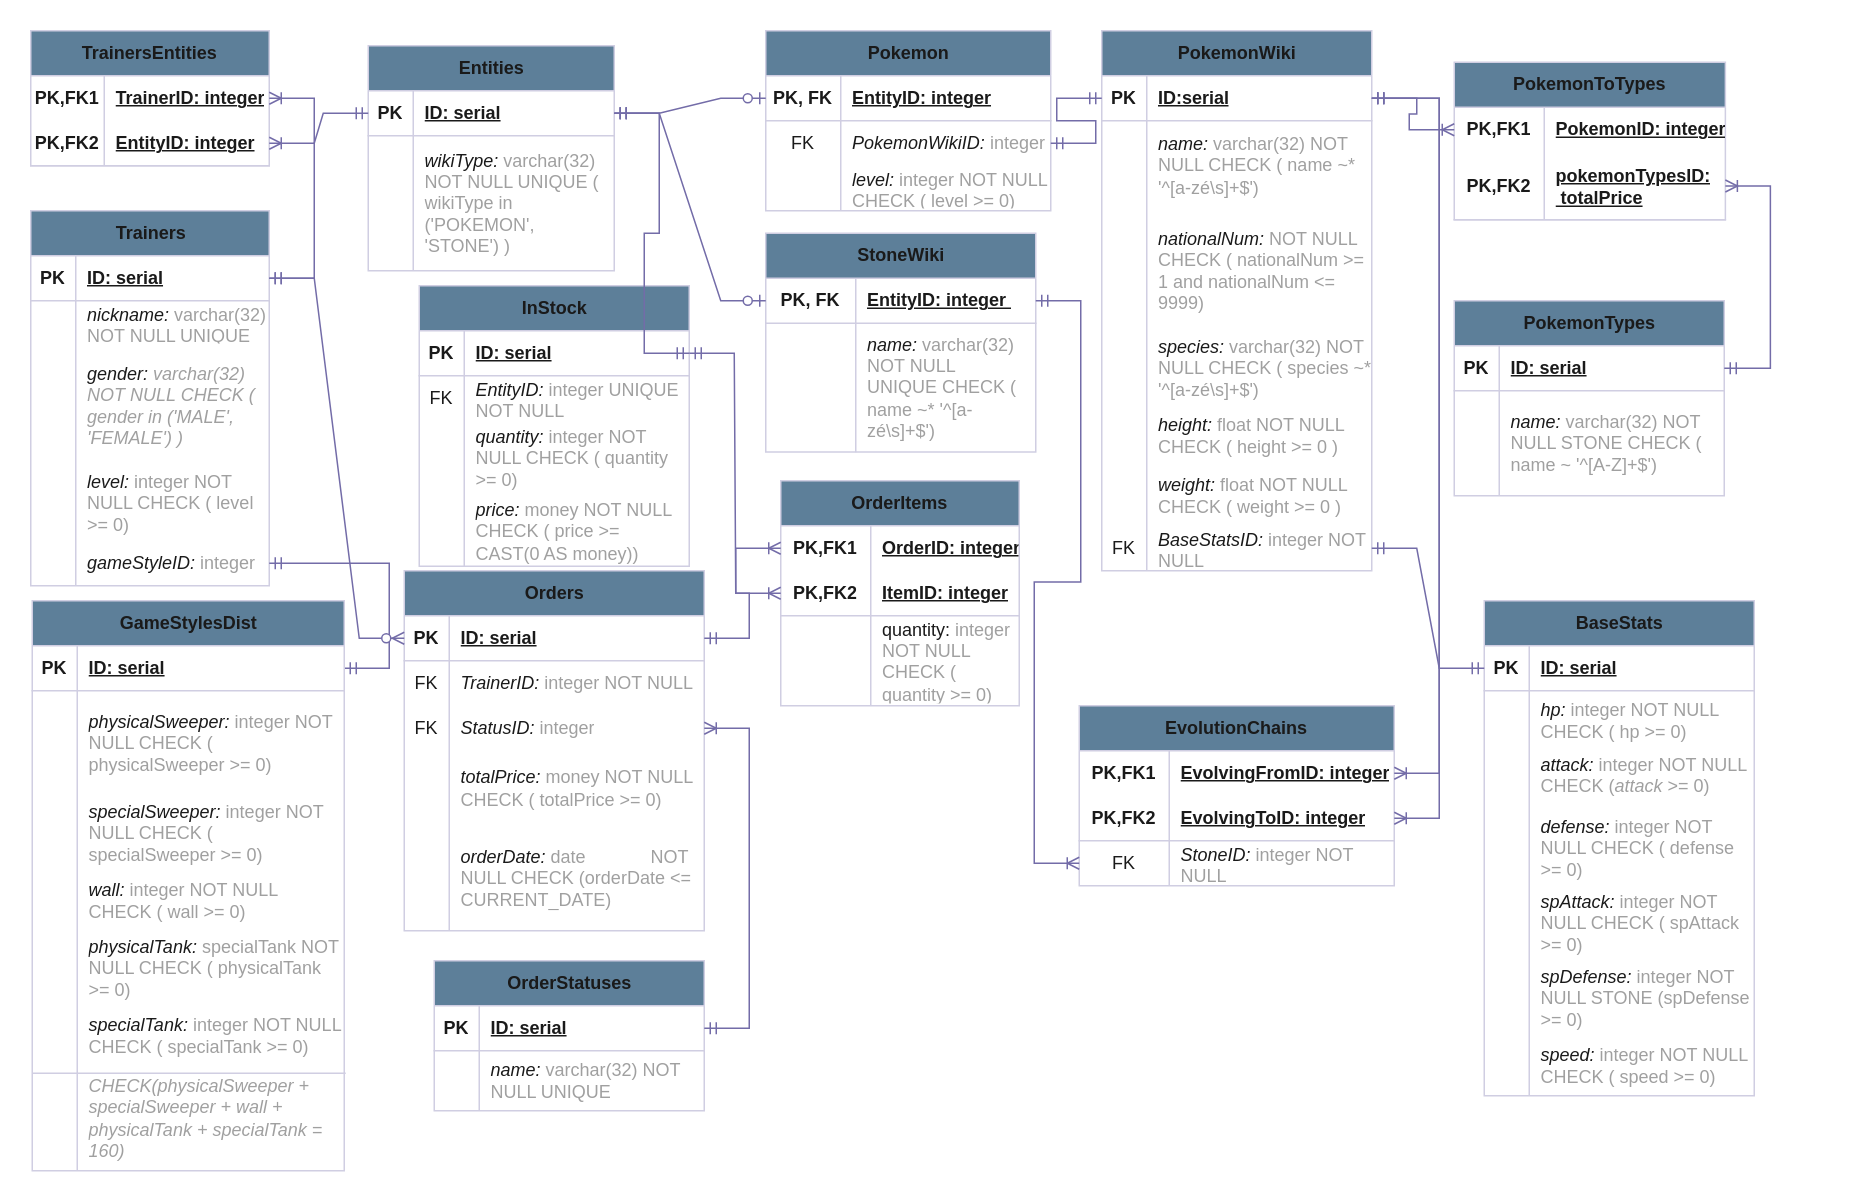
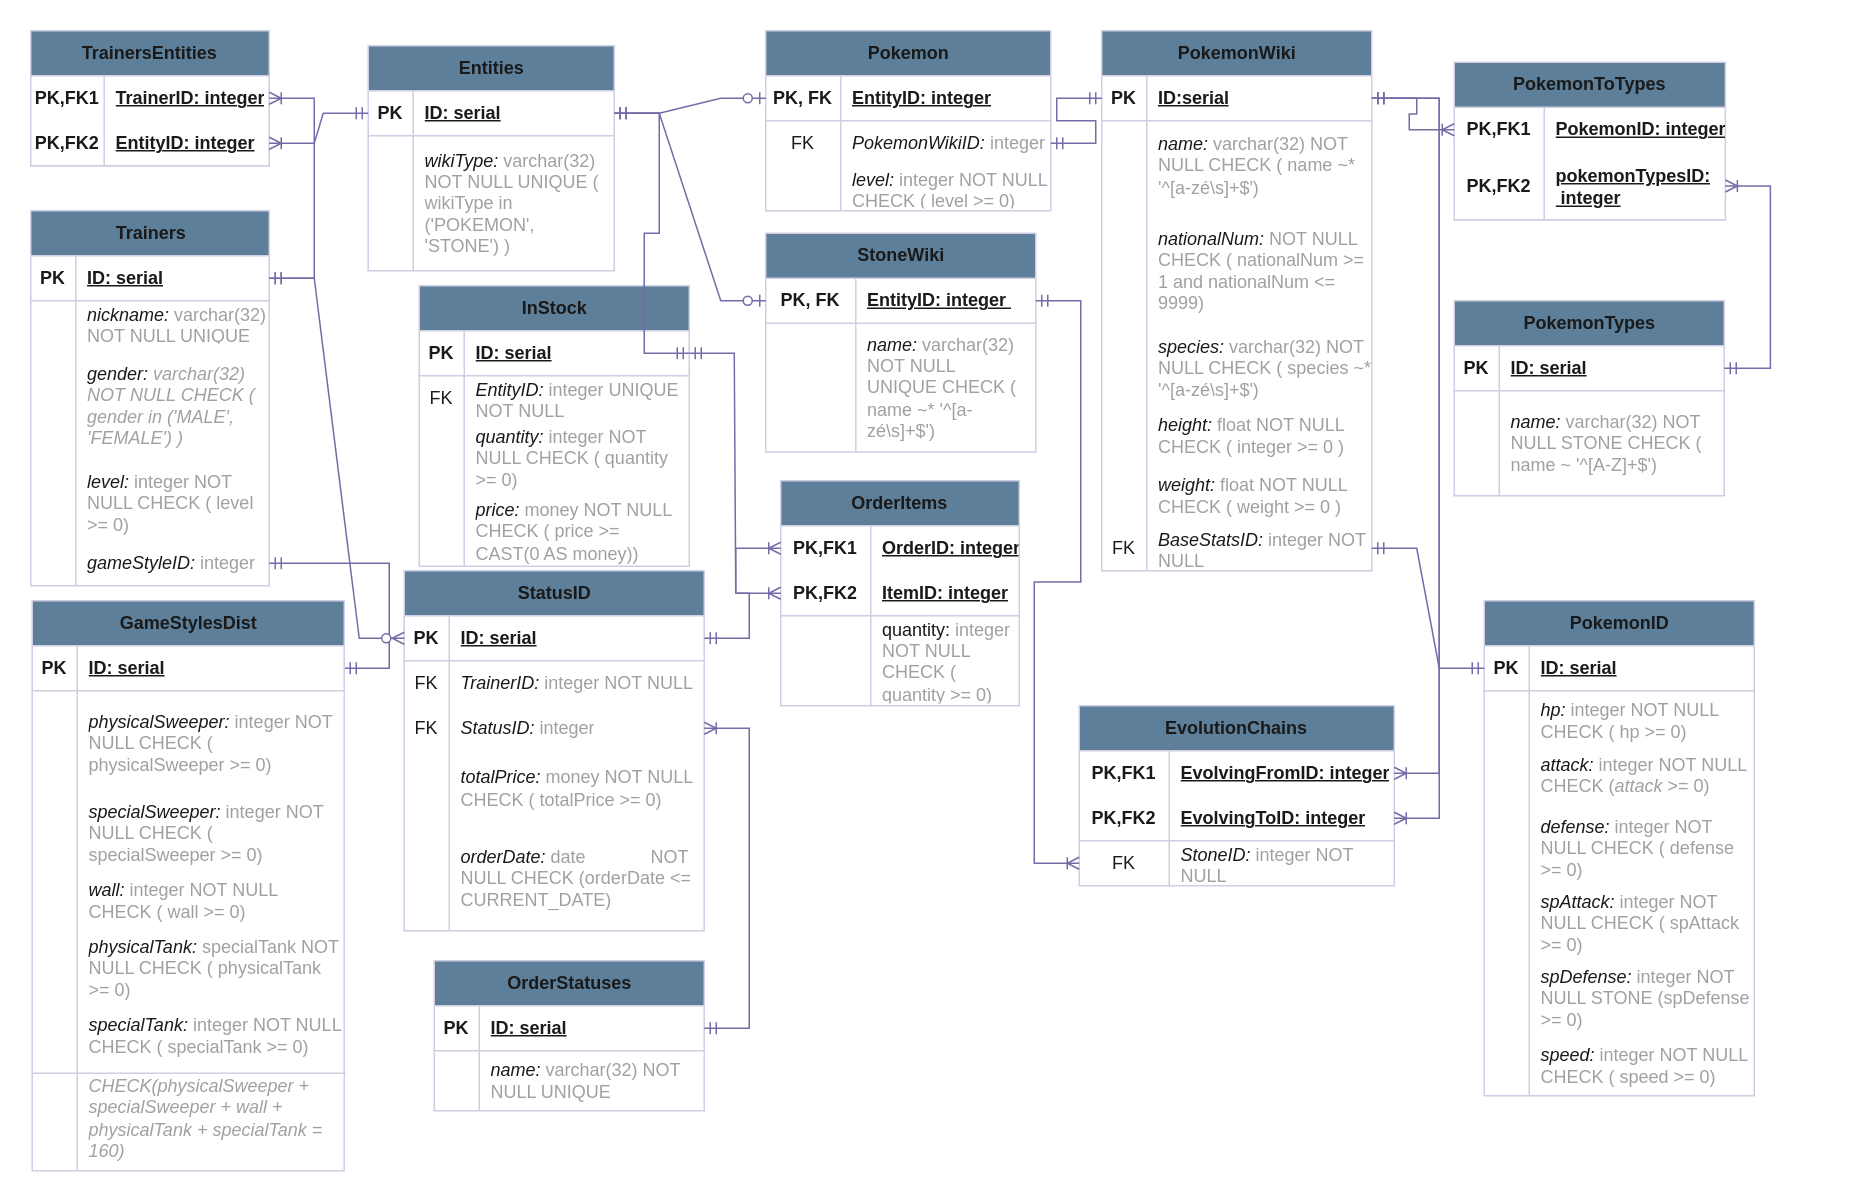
node "pokemonTypesID: totalPrice": label "pokemonTypesID: totalPrice" -> "pokemonTypesID: integer"
node "height: float NOT NULL CHECK ( height >= 0 )": label "height: float NOT NULL CHECK ( height >= 0 )" -> "height: float NOT NULL CHECK ( integer >= 0 )"
node "Orders": label "Orders" -> "StatusID"
node "BaseStats": label "BaseStats" -> "PokemonID"
